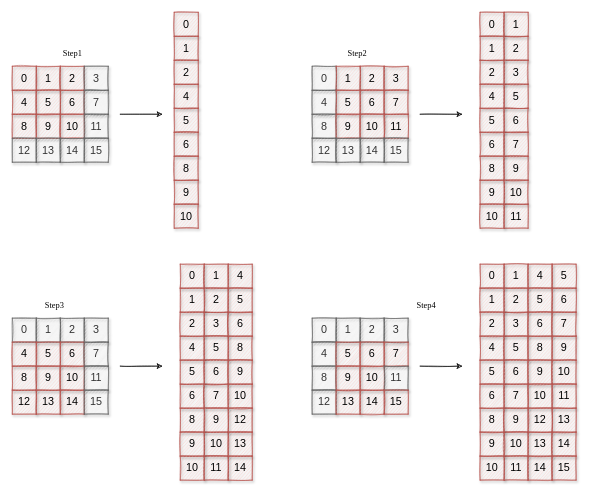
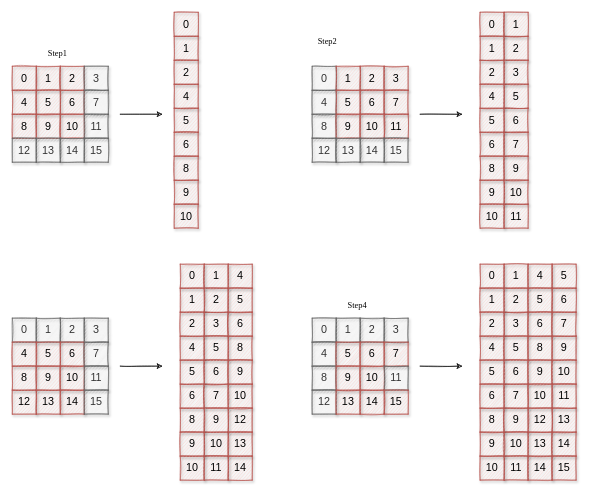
node "Step1": moved (72, 54) -> (57, 54)
node "Step2": moved (357, 54) -> (327, 42)
node "Step3": removed
node "Step4": moved (426, 306) -> (357, 306)
